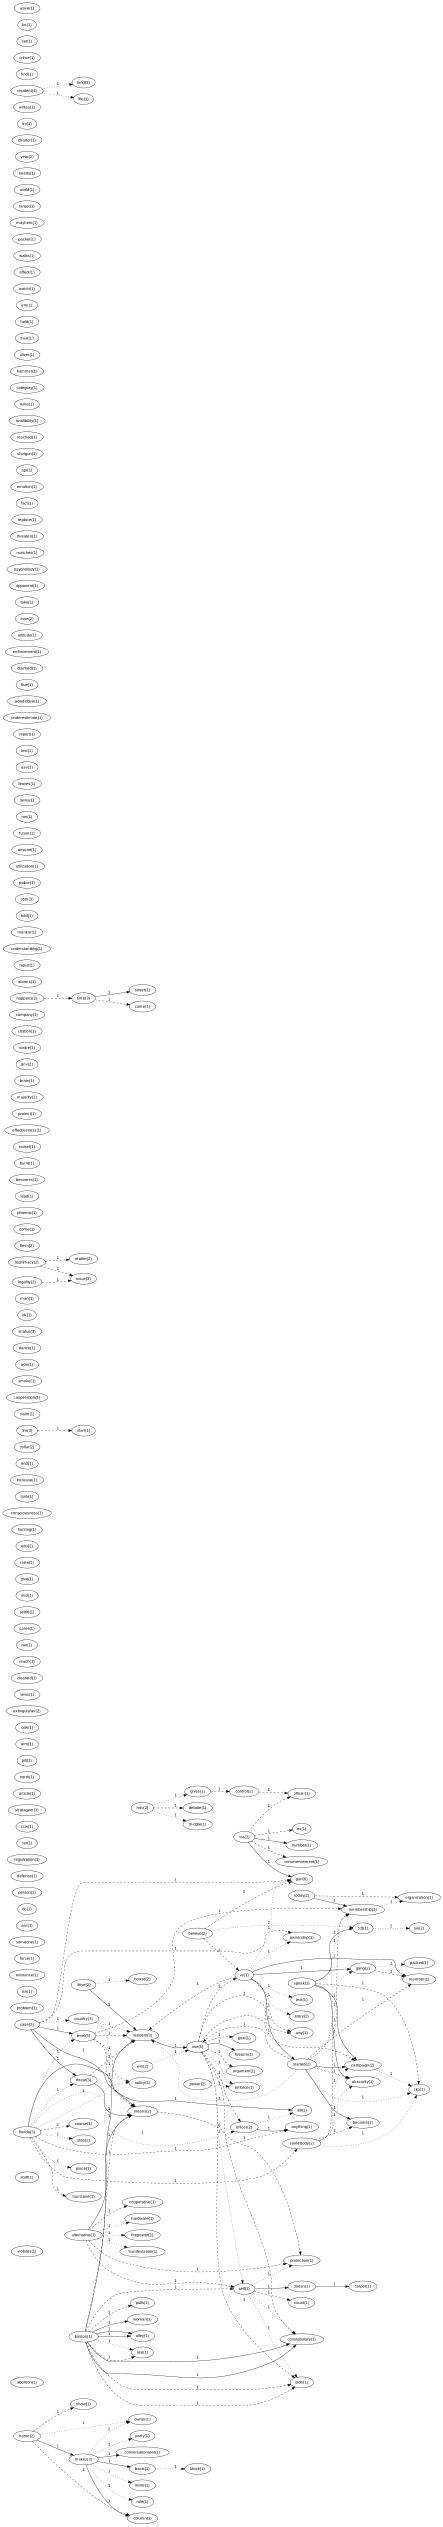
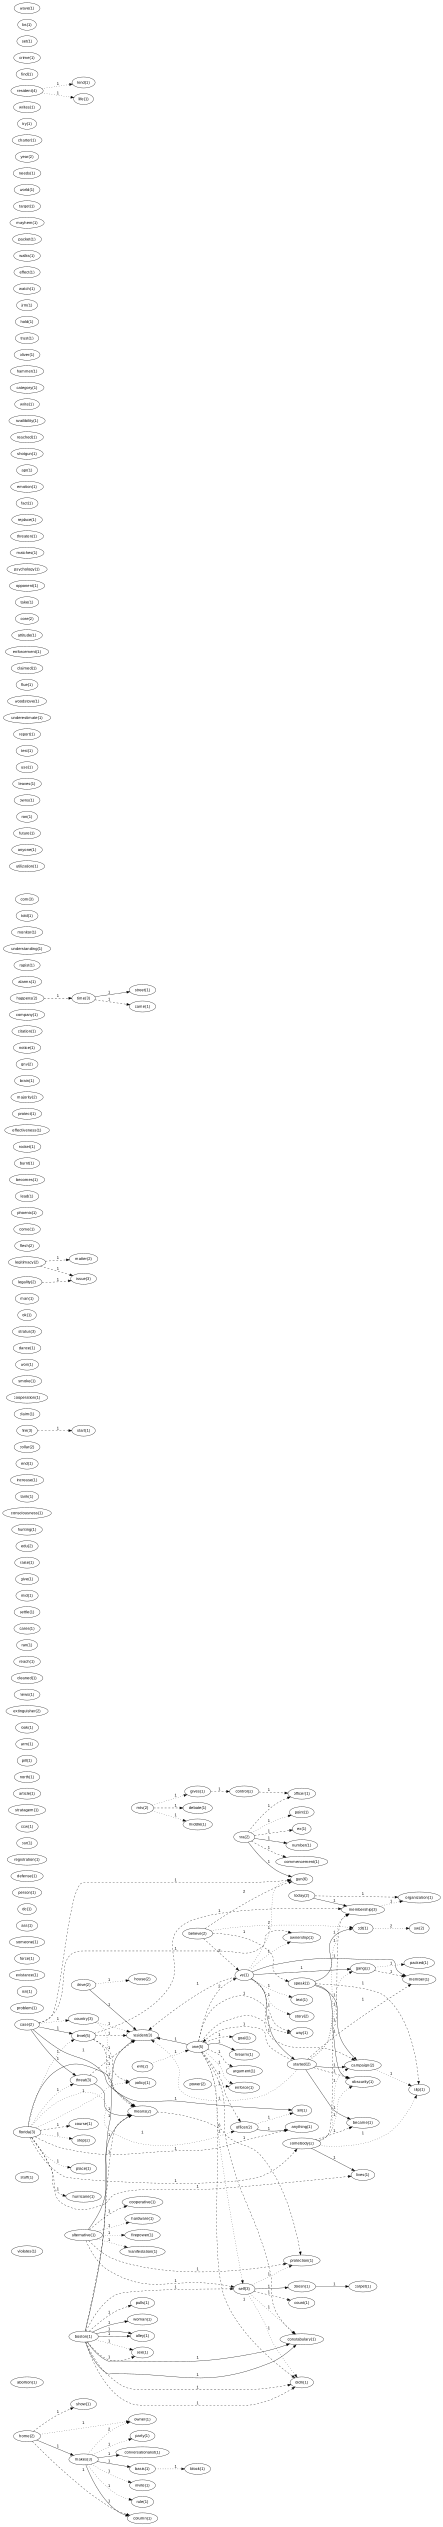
node "police(1)": removed
node "point(1)": added
edge "believe(2)" -> "speak(1)": added, label "1"
edge "resident(3)" -> "one(5)": reversed
edge "started(2)" -> "slip(1)": removed, label "1"
node "lives(1)": added
